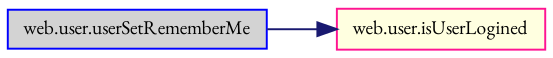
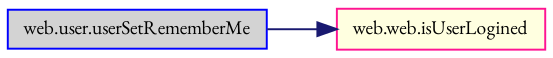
node "web.user.isUserLogined": label "web.user.isUserLogined" -> "web.web.isUserLogined"
